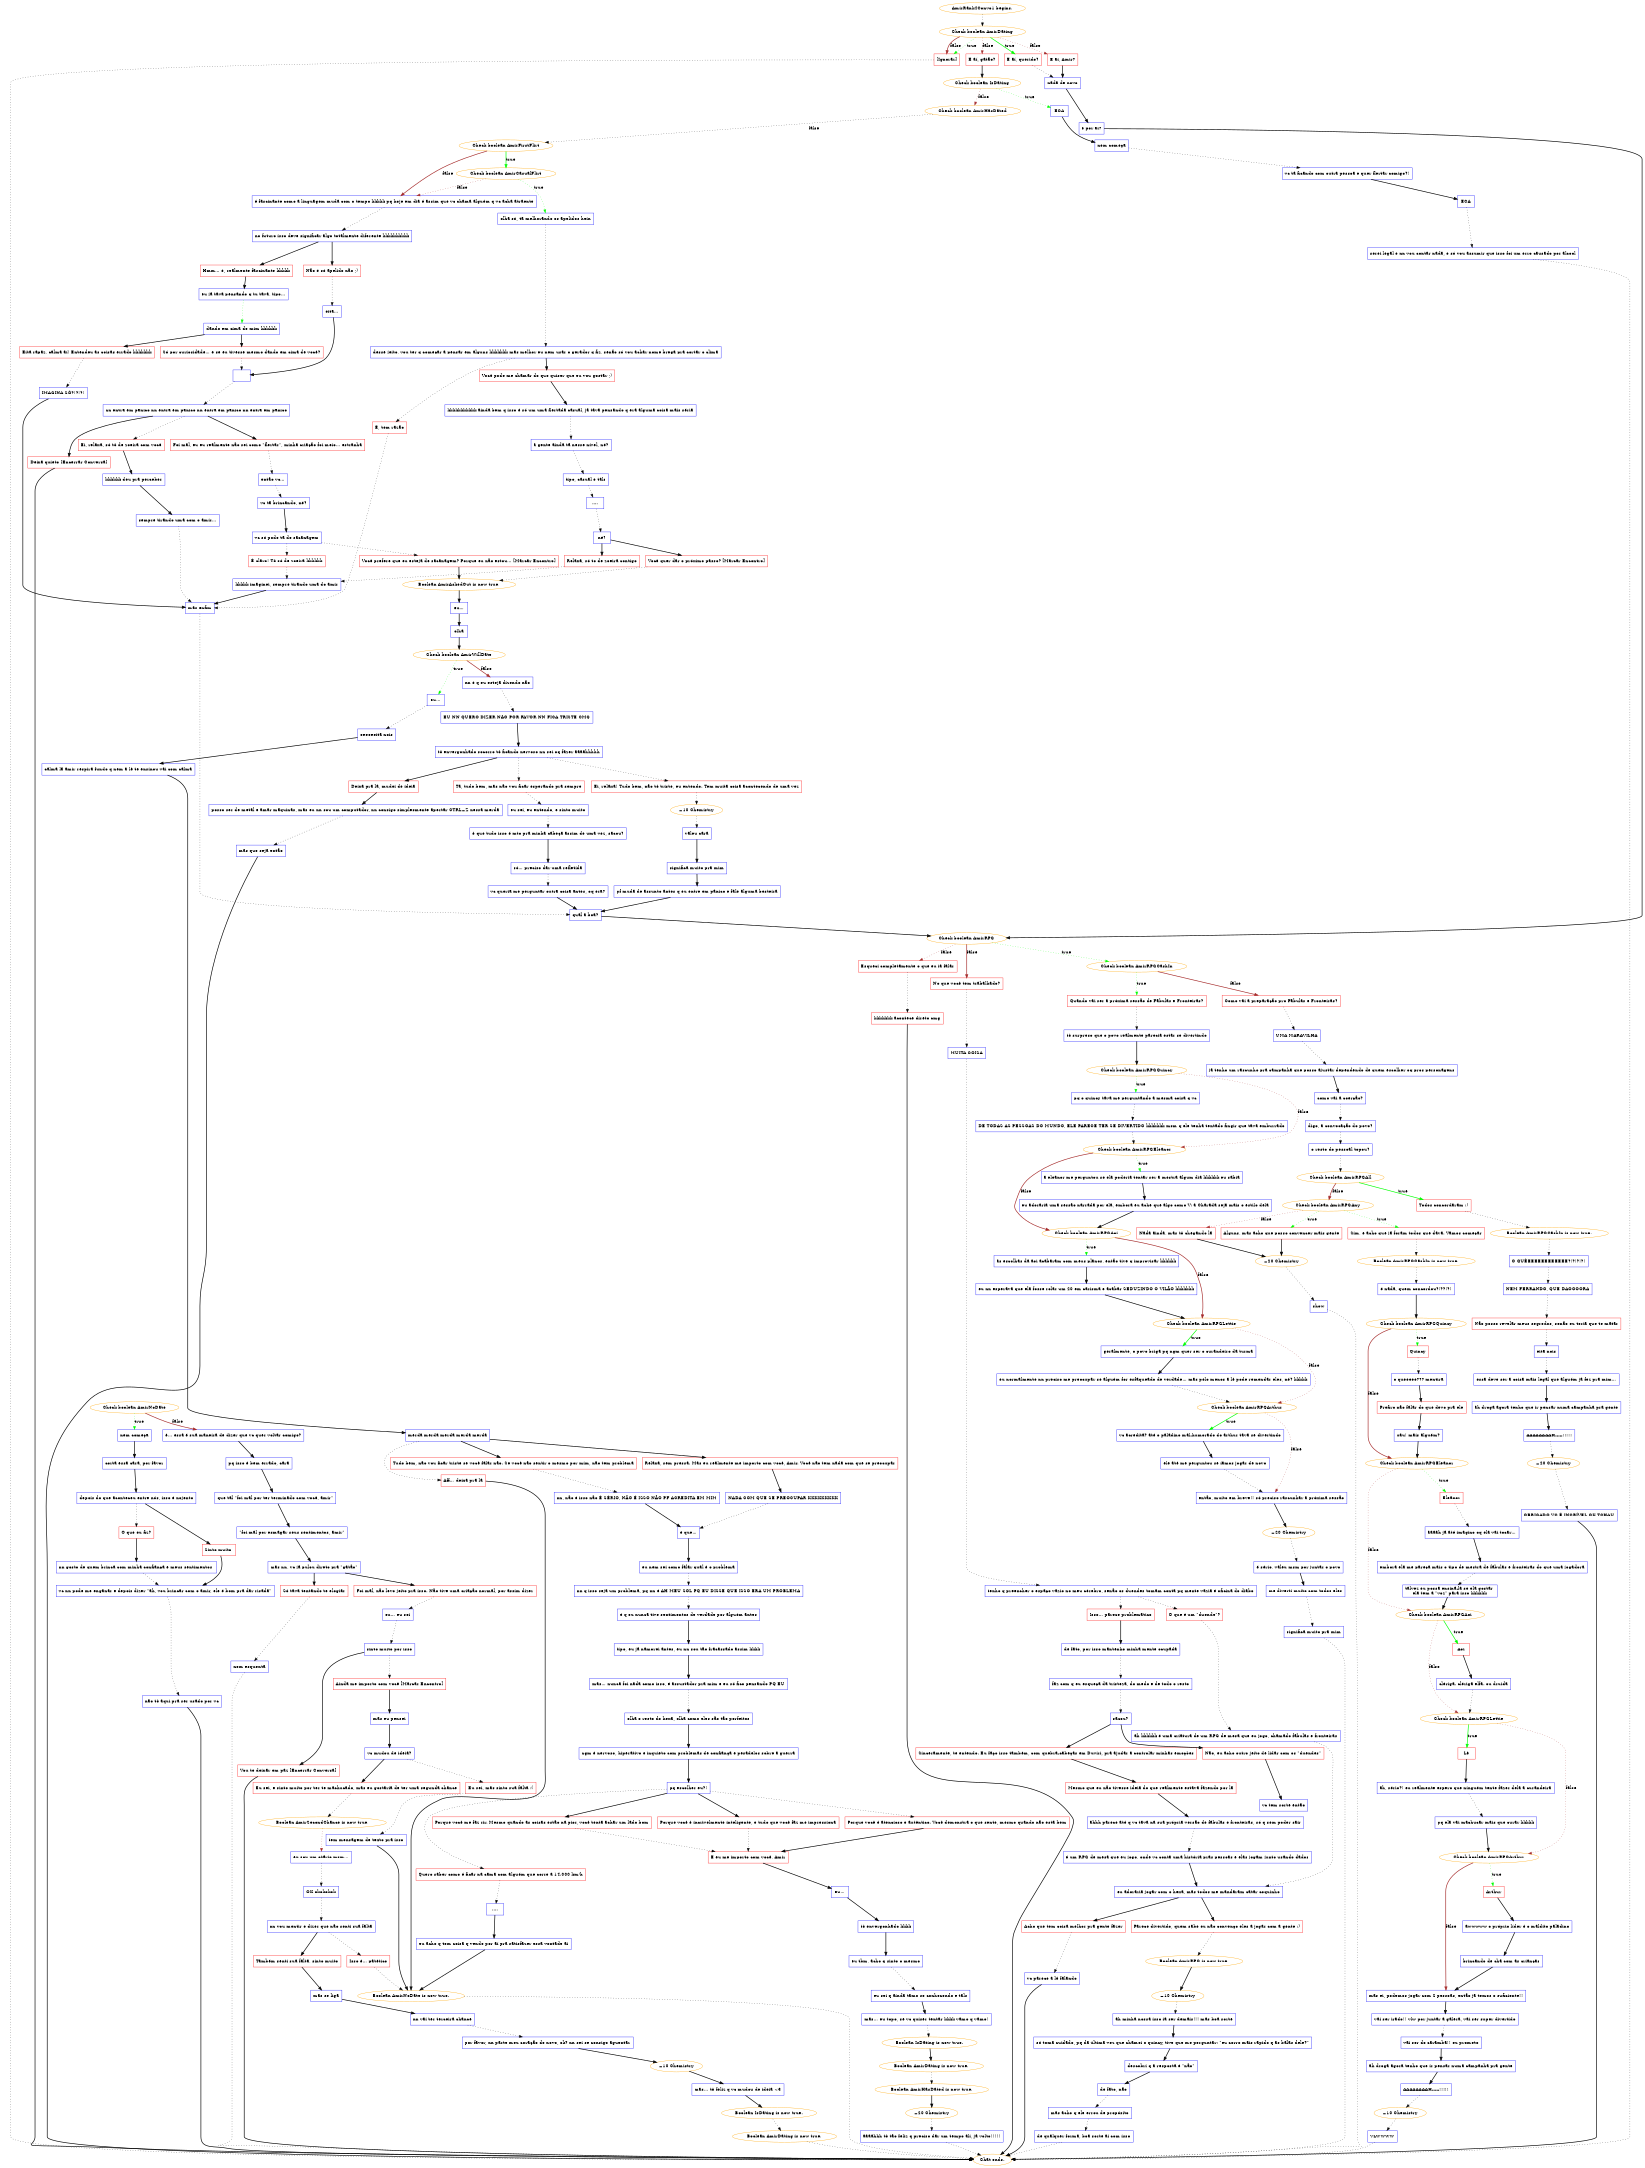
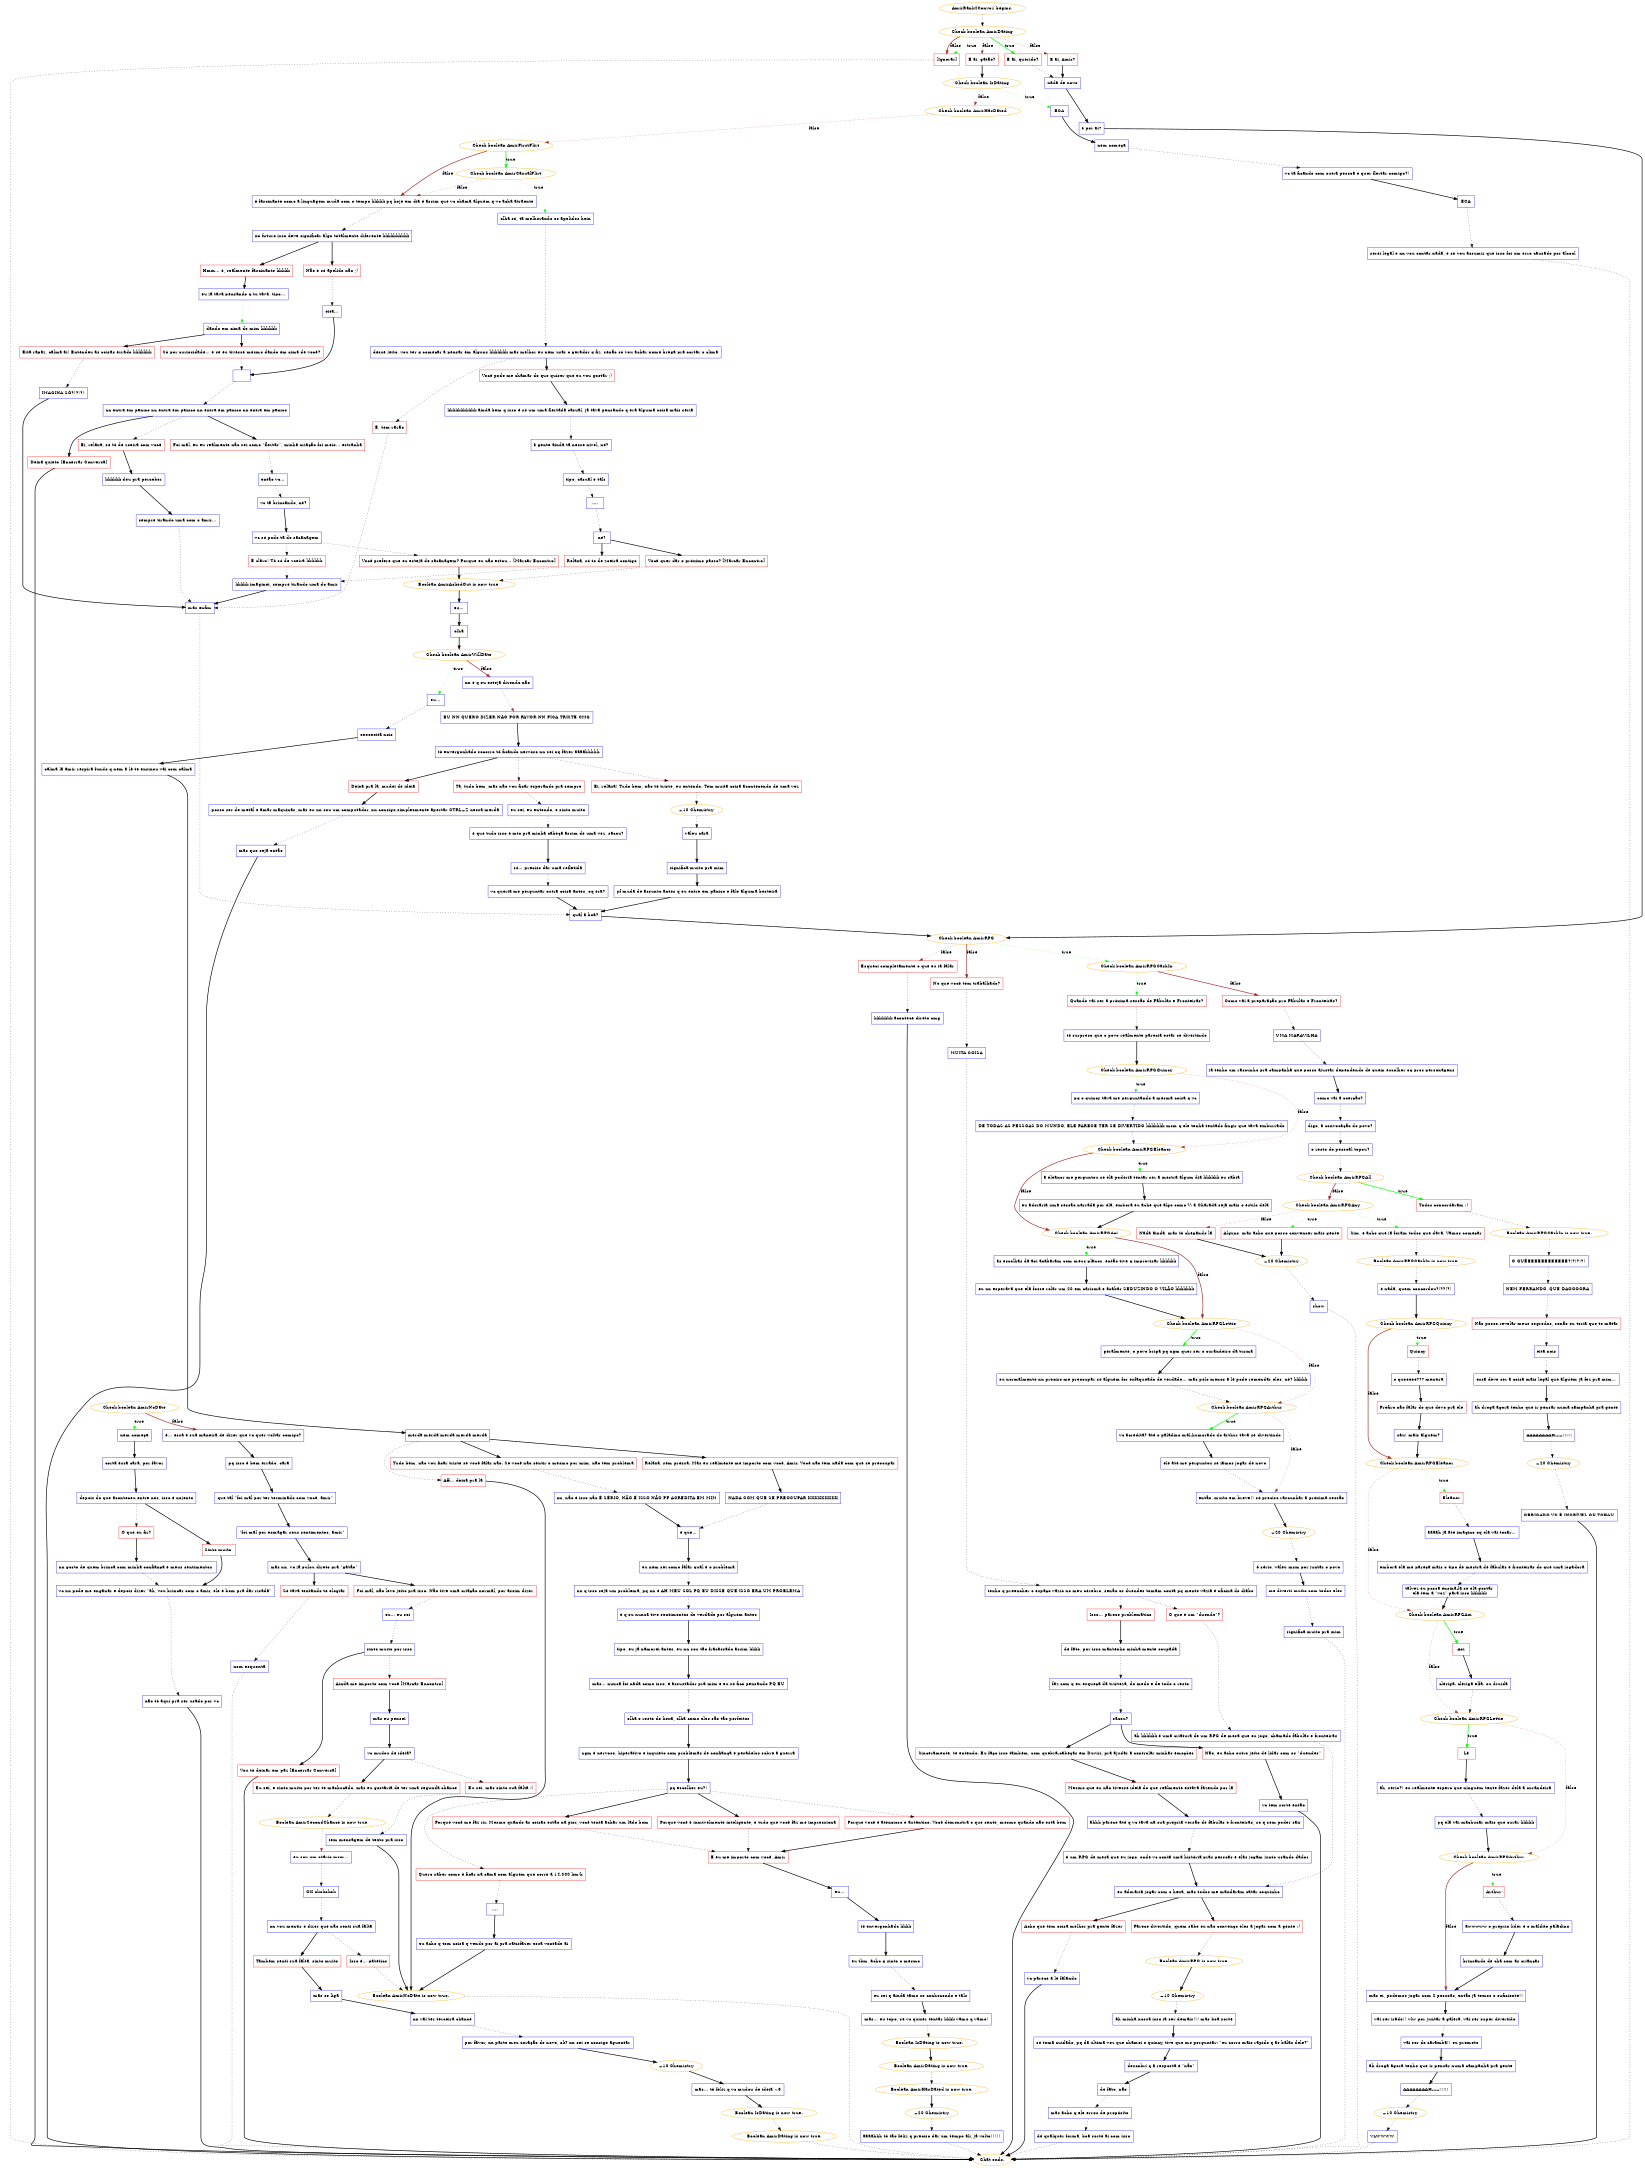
edge "Check boolean AmirHasDated" -> "Check boolean AmirFirstFlirt": color black -> brown
edge "nn é q eu esteja dizendo não" -> "EU NN QUERO DIZER NÃO POR FAVOR NN FICA TRISTE CMG": color black -> brown
node "kkkkkkk acontece direto cmg": color red -> blue
edge "Arthur" -> "awwwww o próprio líder é o maldito paladino": style bold -> dotted
edge "vc tem sorte então" -> "Chat ends.": added
